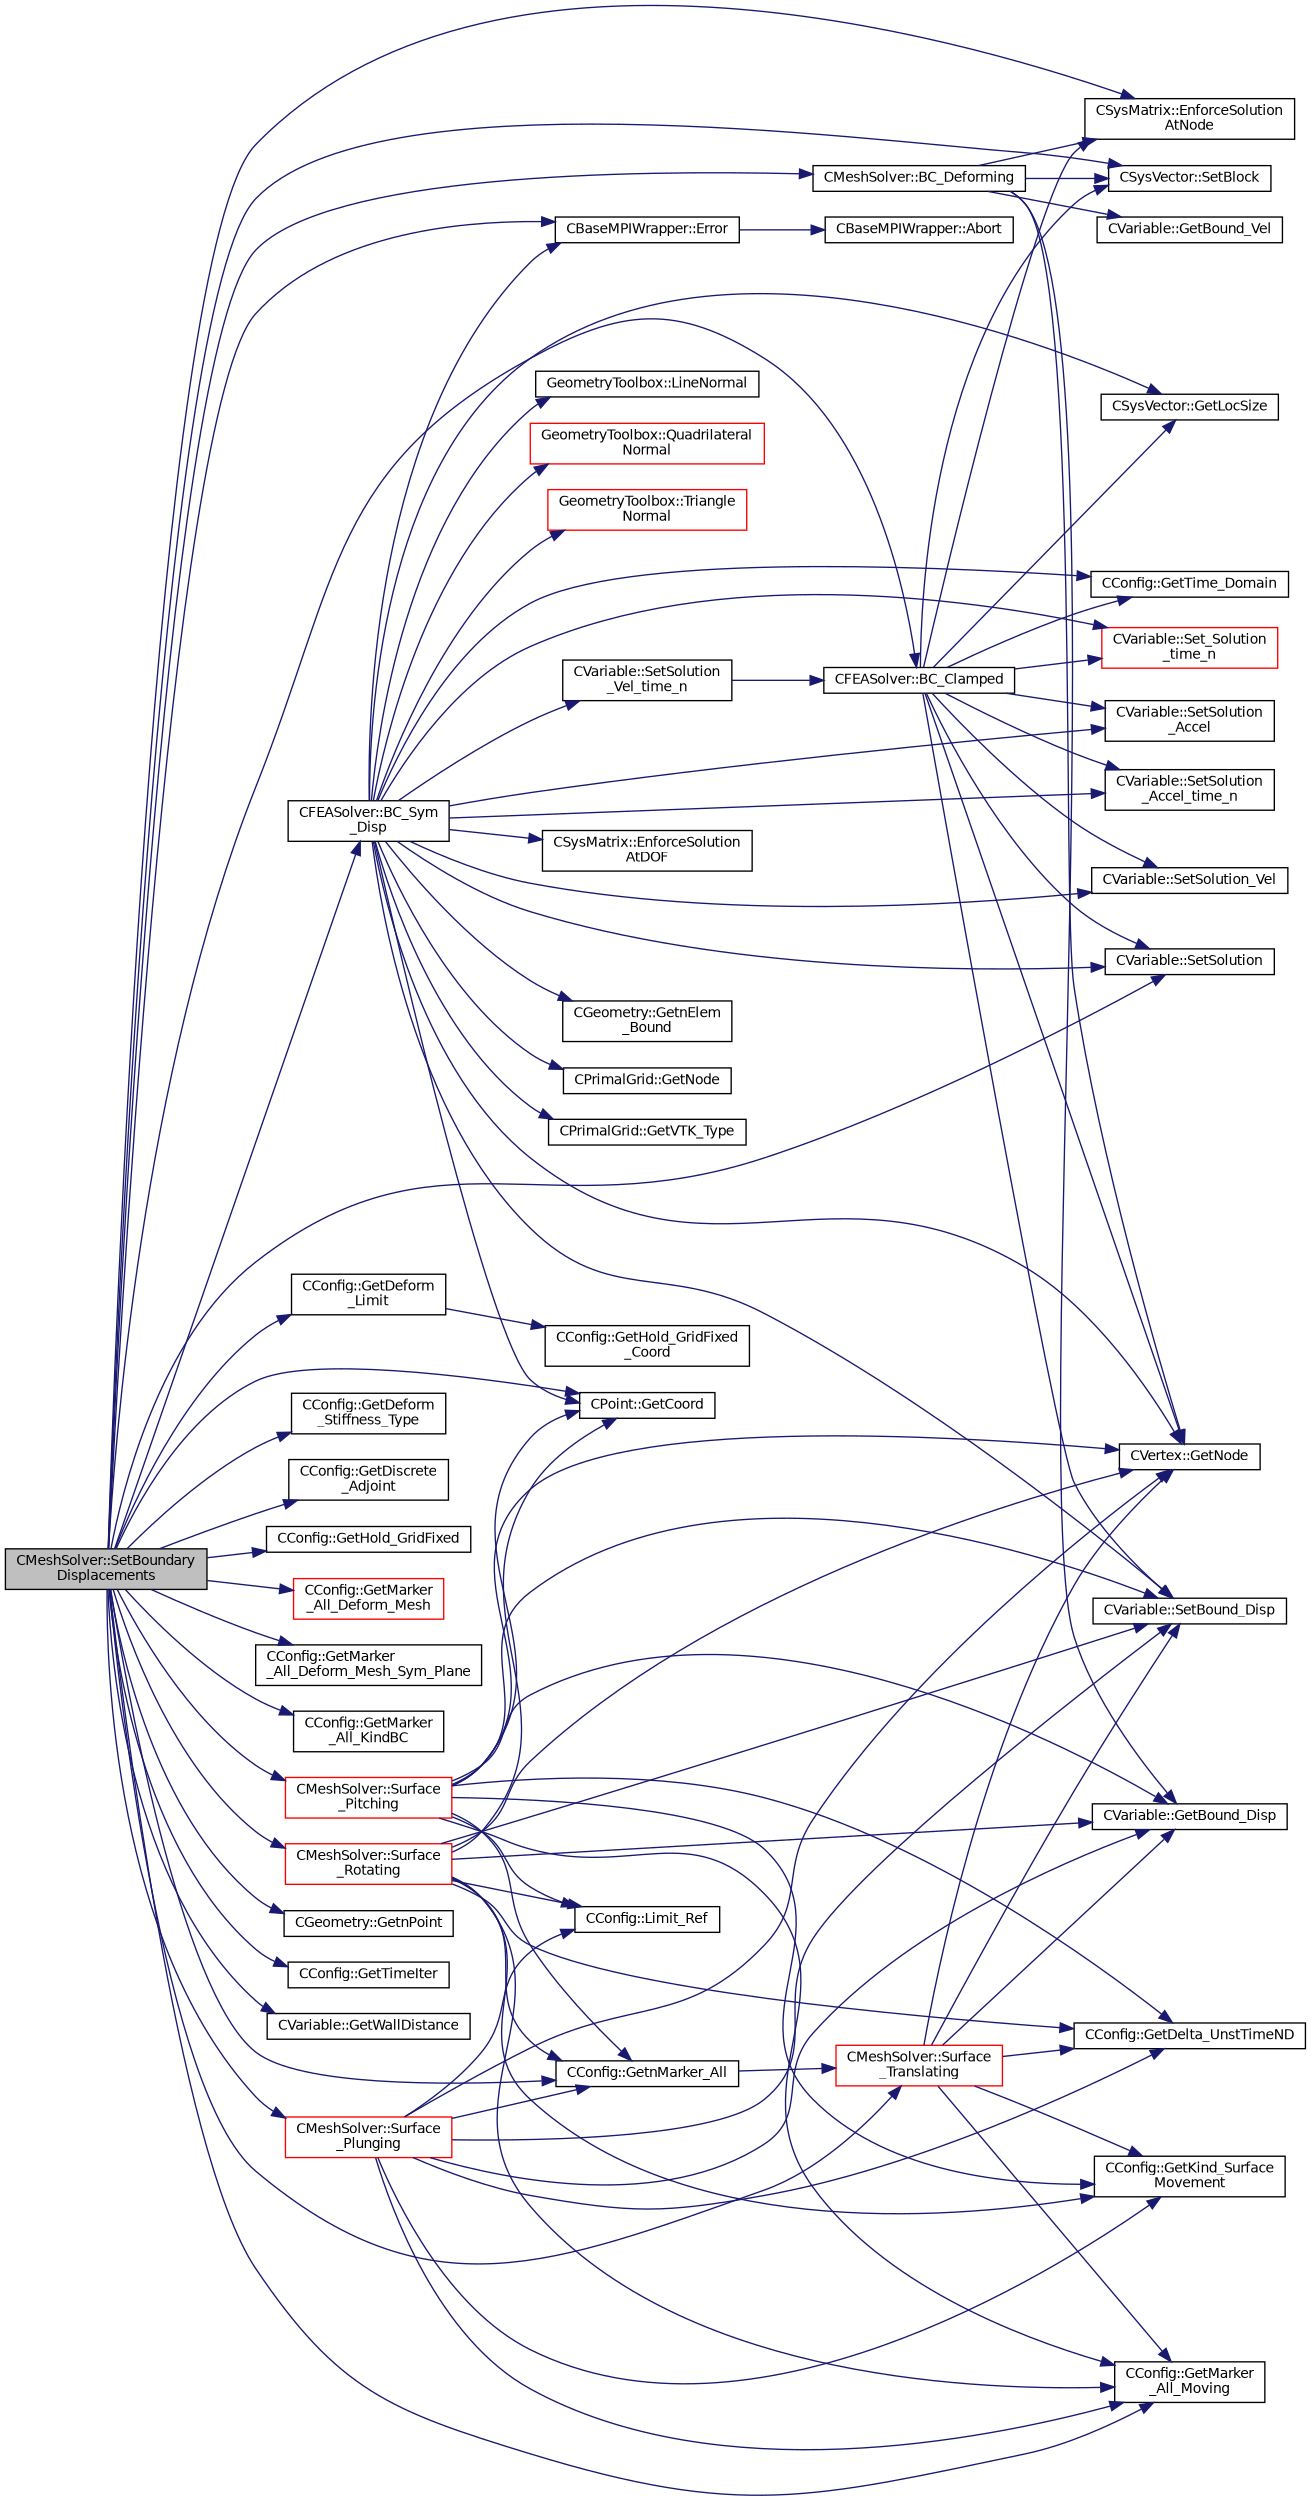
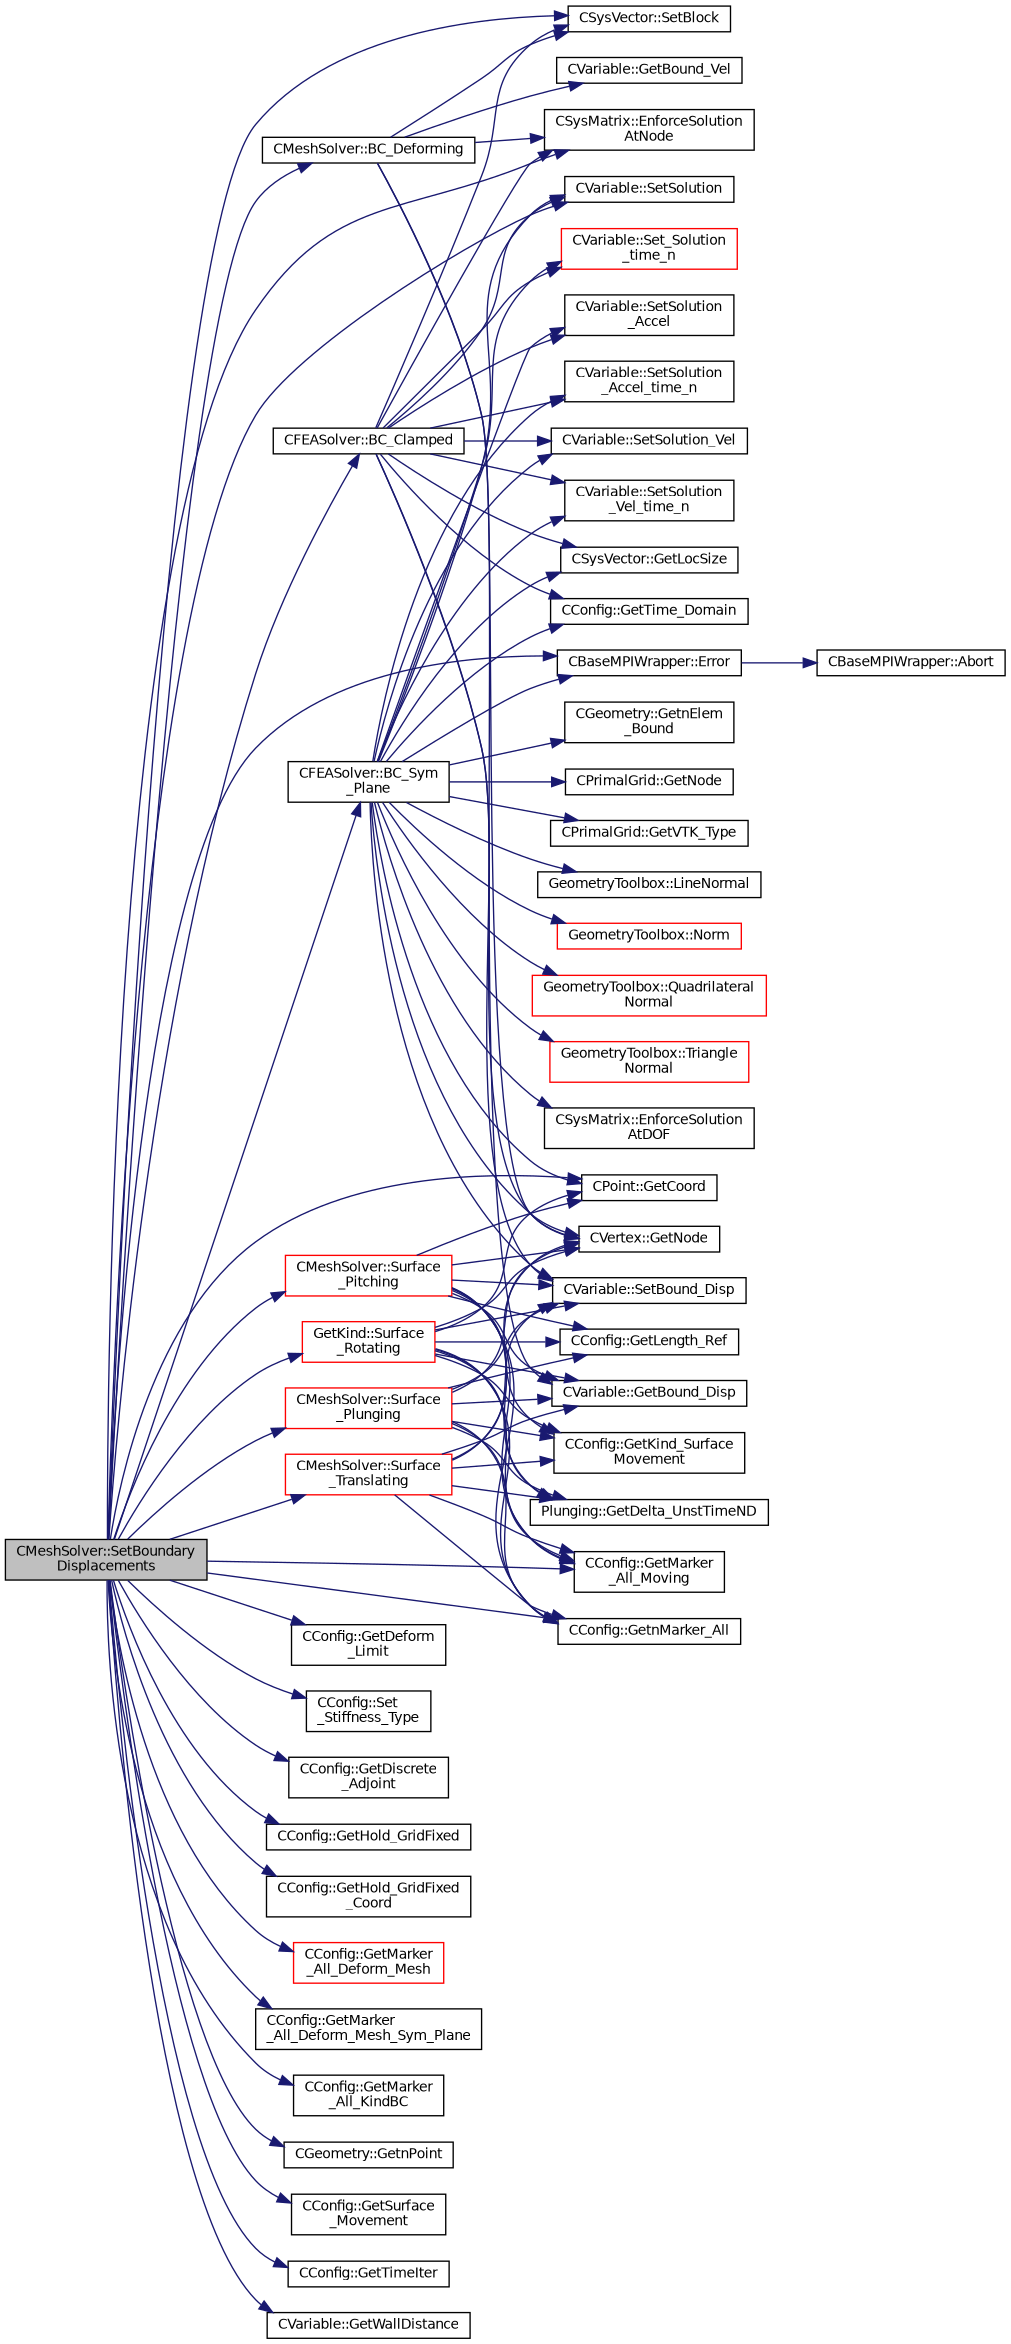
edge "CVariable::SetSolution _Vel_time_n" -> "CFEASolver::BC_Clamped": reversed
node "CFEASolver::BC_Sym _Disp": label "CFEASolver::BC_Sym _Disp" -> "CFEASolver::BC_Sym _Plane"
node "GeometryToolbox::Norm": added
edge "CConfig::GetDeform _Limit" -> "CConfig::GetHold_GridFixed _Coord": now "CMeshSolver::SetBoundary Displacements" -> "CConfig::GetHold_GridFixed _Coord"
node "CConfig::GetDeform _Stiffness_Type": label "CConfig::GetDeform _Stiffness_Type" -> "CConfig::Set _Stiffness_Type"
node "CMeshSolver::Surface _Rotating": label "CMeshSolver::Surface _Rotating" -> "GetKind::Surface _Rotating"
node "CConfig::Limit_Ref": label "CConfig::Limit_Ref" -> "CConfig::GetLength_Ref"
node "CConfig::GetDelta_UnstTimeND": label "CConfig::GetDelta_UnstTimeND" -> "Plunging::GetDelta_UnstTimeND"
edge "CConfig::GetnMarker_All" -> "CMeshSolver::Surface _Translating": reversed
node "CConfig::GetSurface _Movement": added
